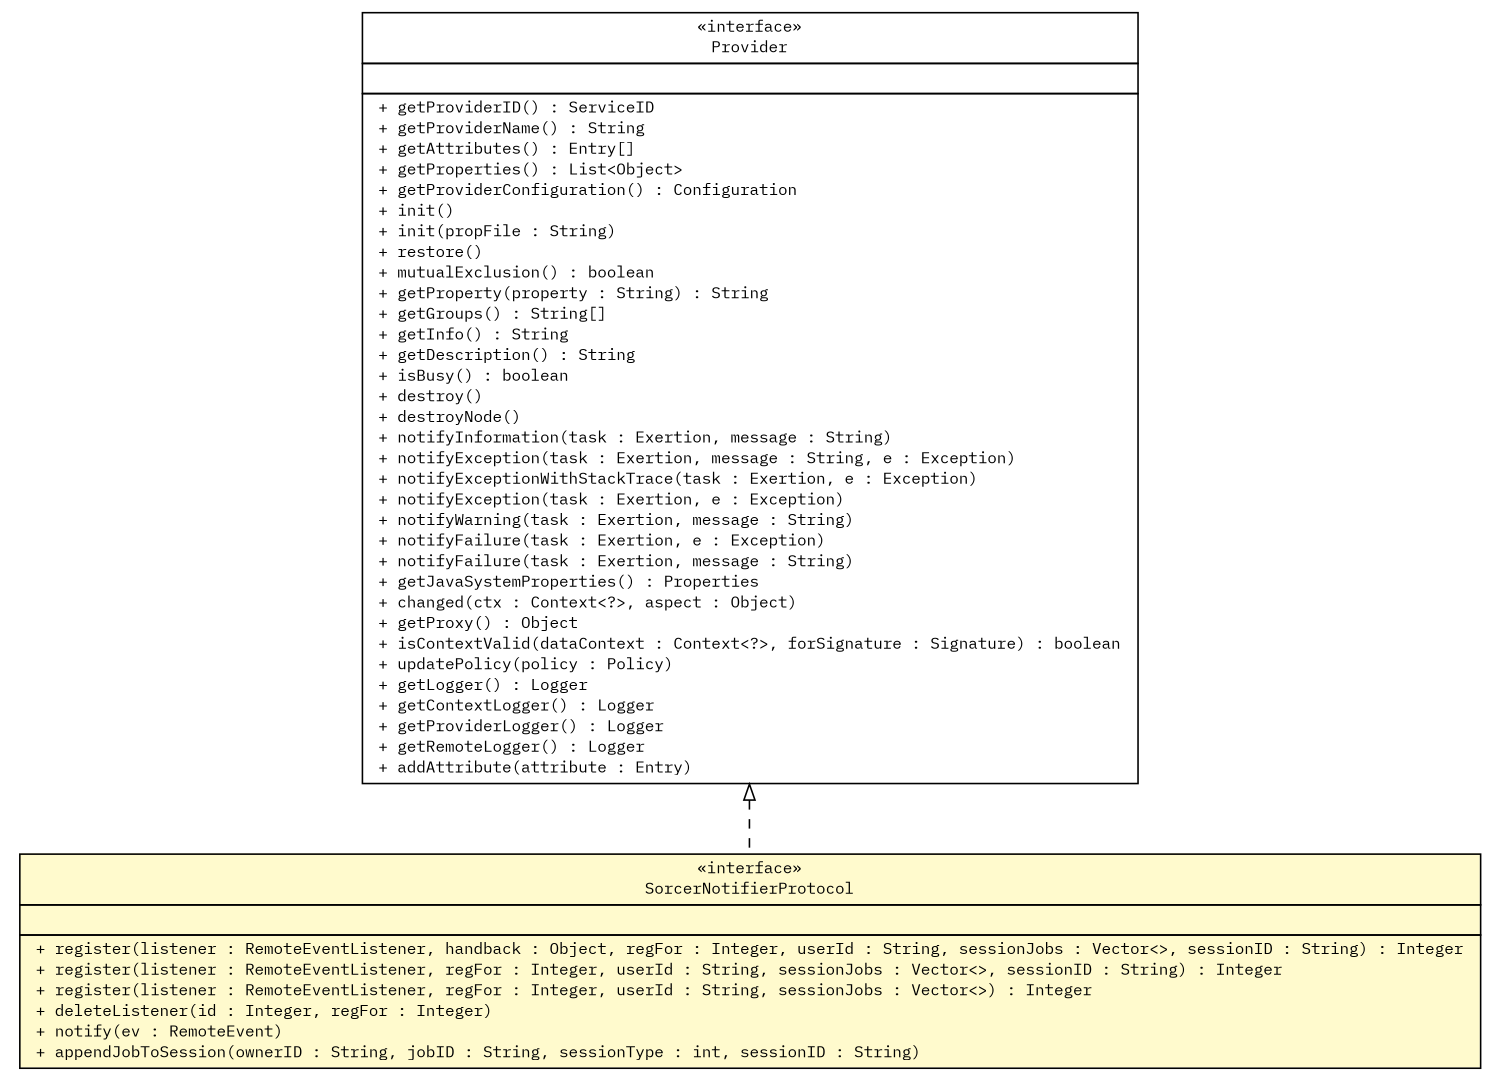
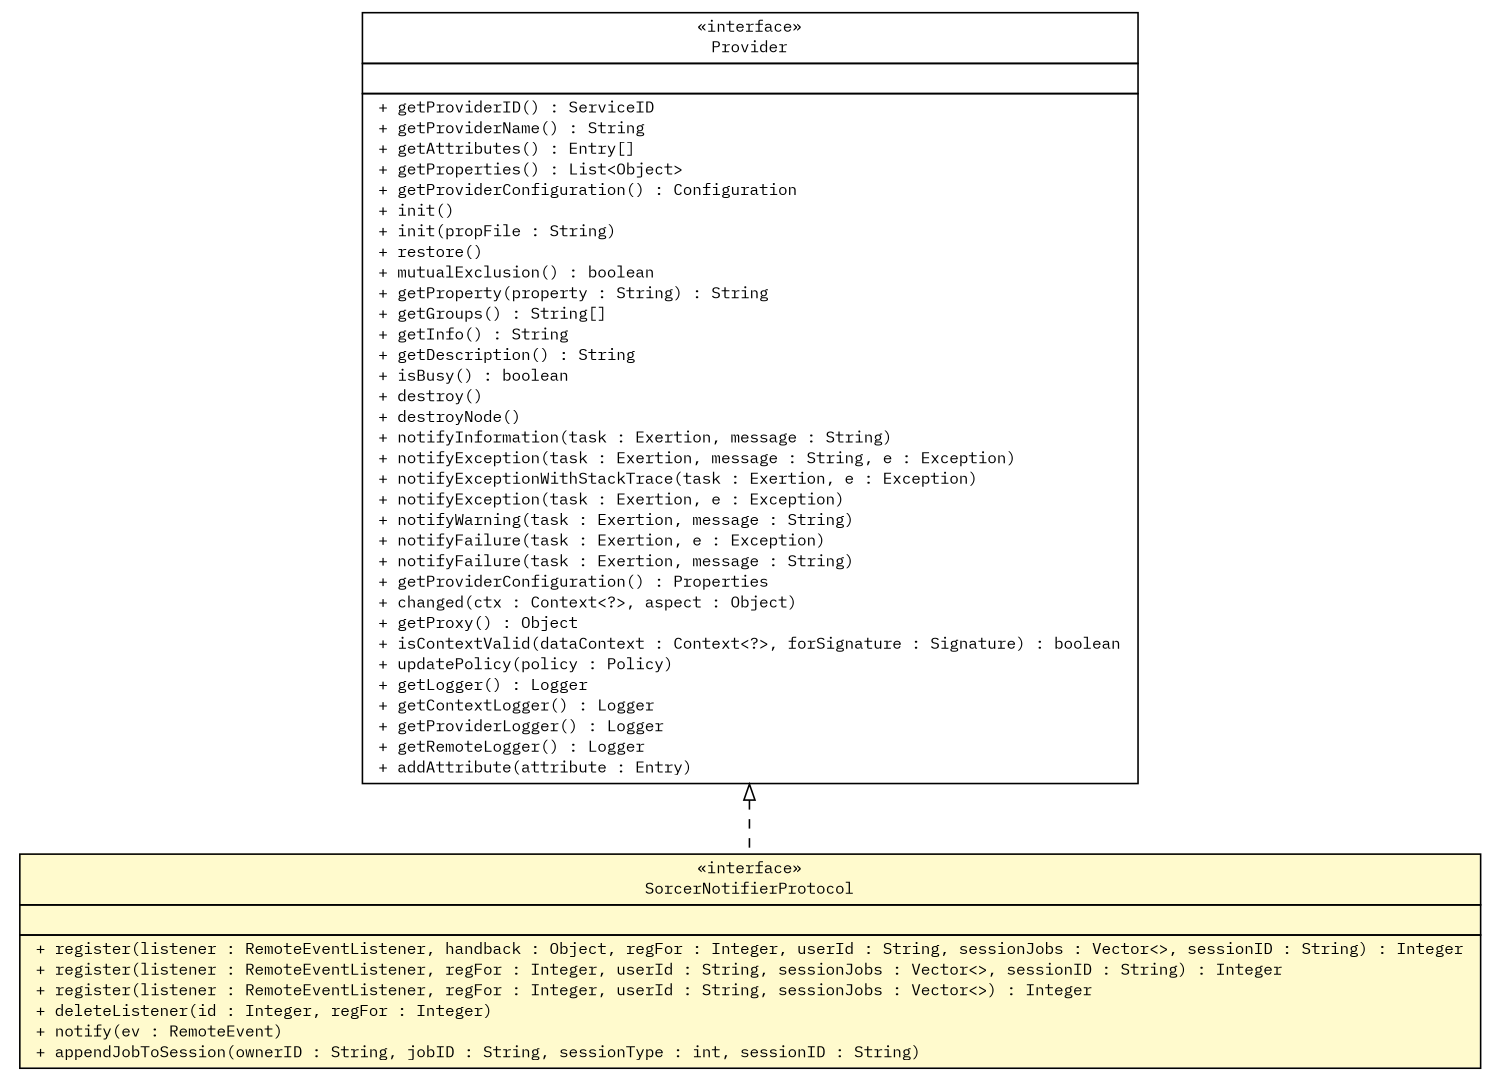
node "Provider": text "+ getJavaSystemProperties() : Properties" -> "+ getProviderConfiguration() : Properties"
